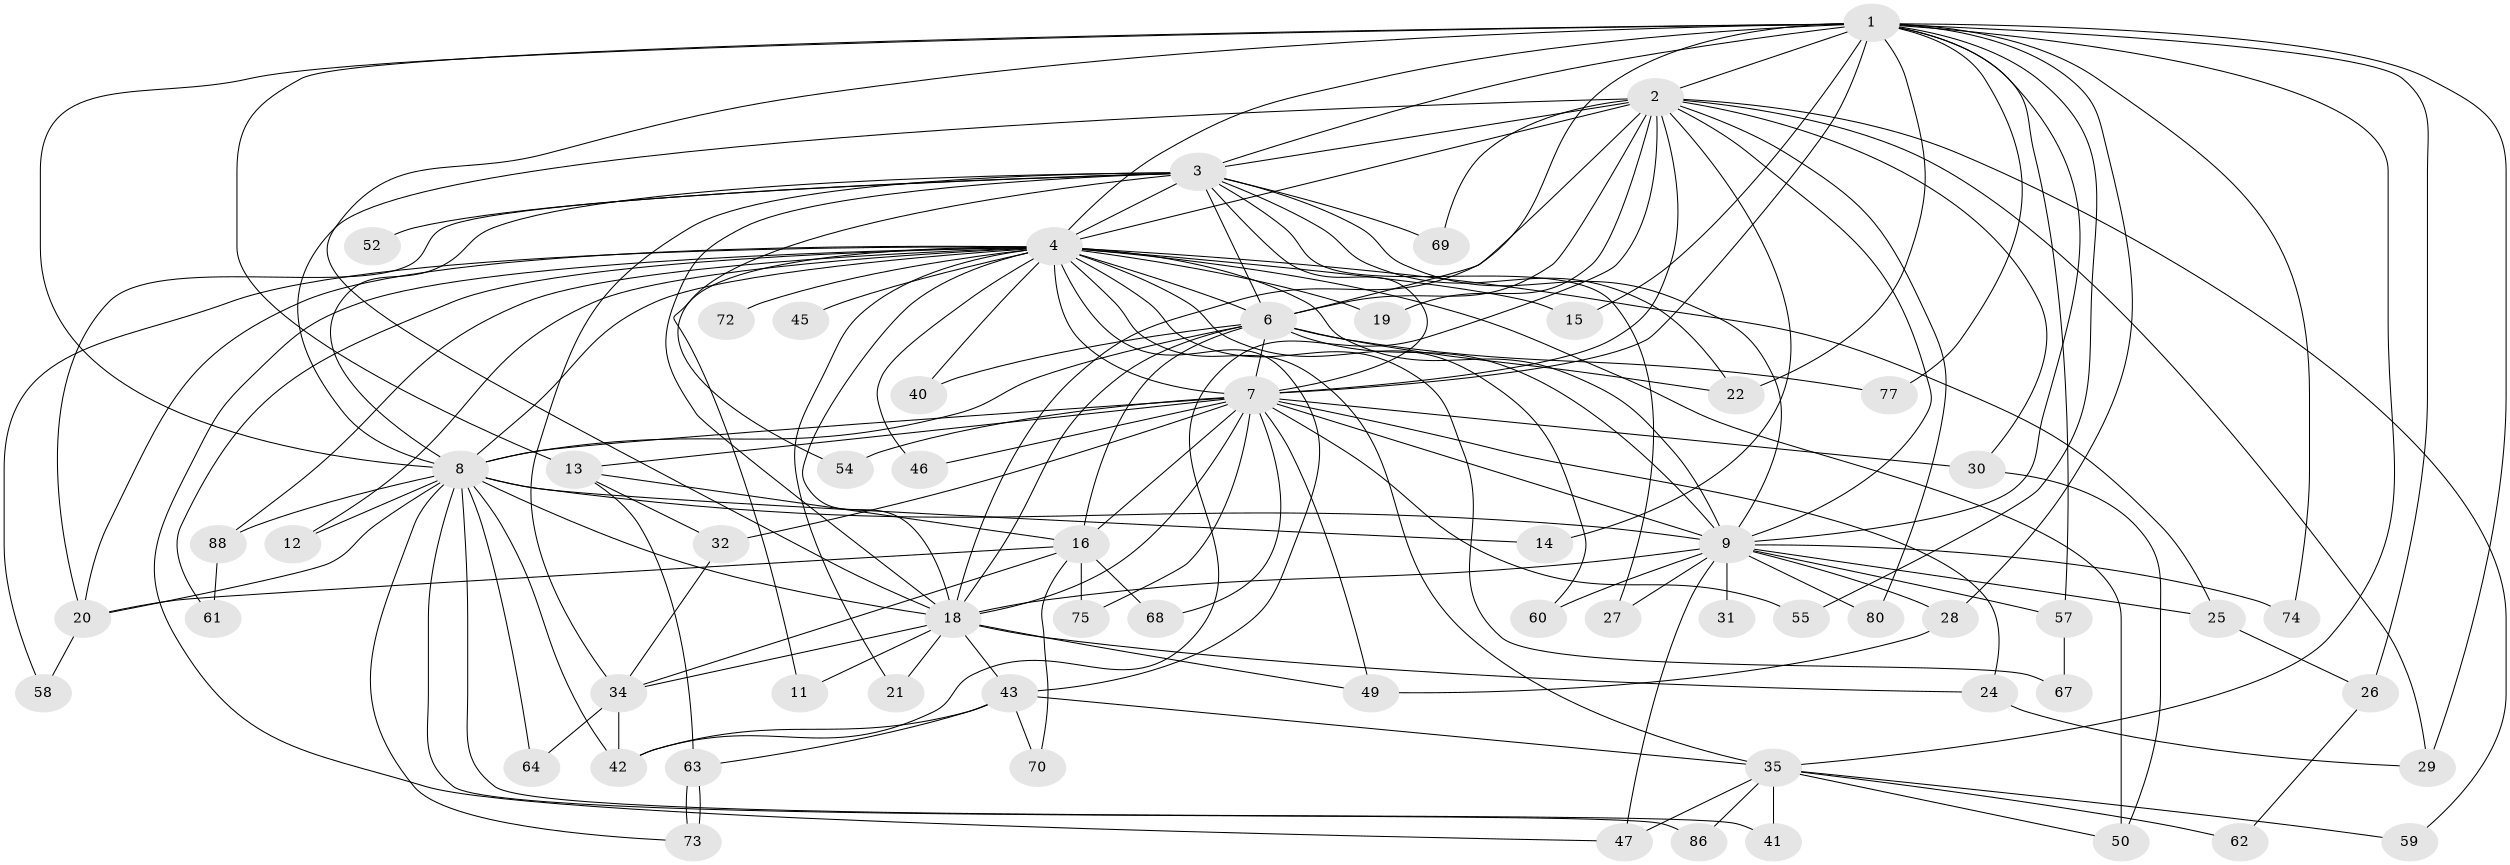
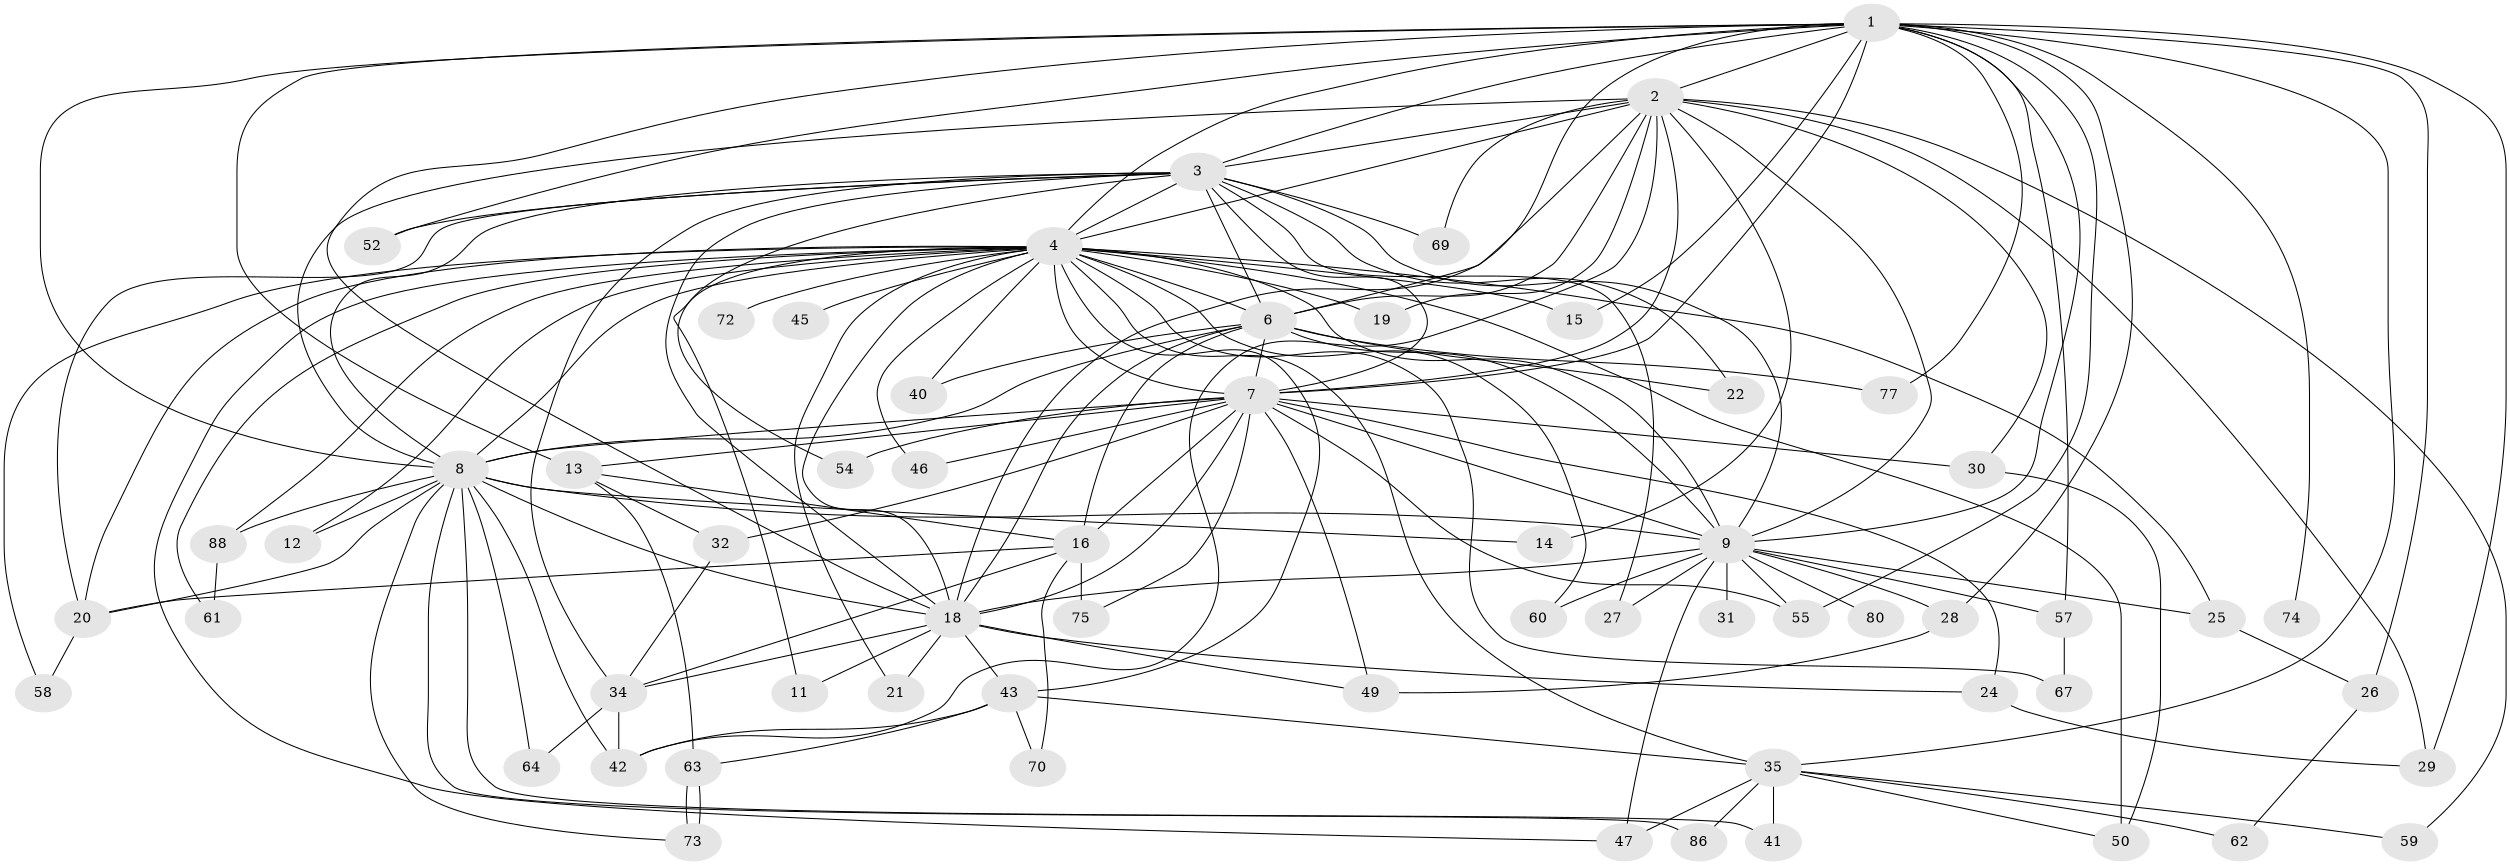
edge "1" -- "22": now "1" -- "52"
edge "2" -- "80": removed
edge "9" -- "74": now "9" -- "55"
node "68": removed
